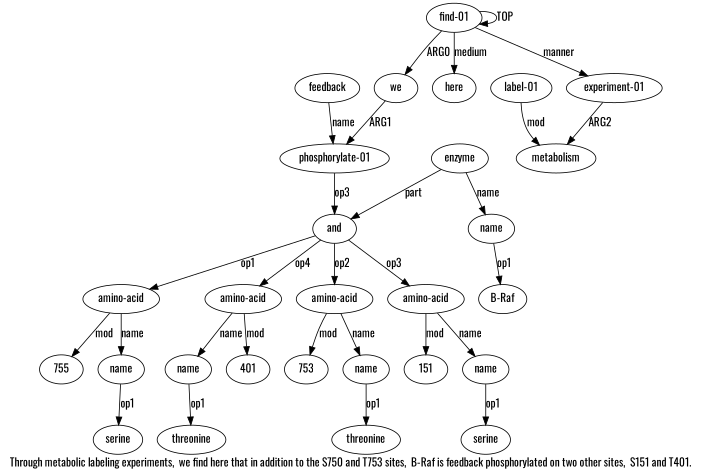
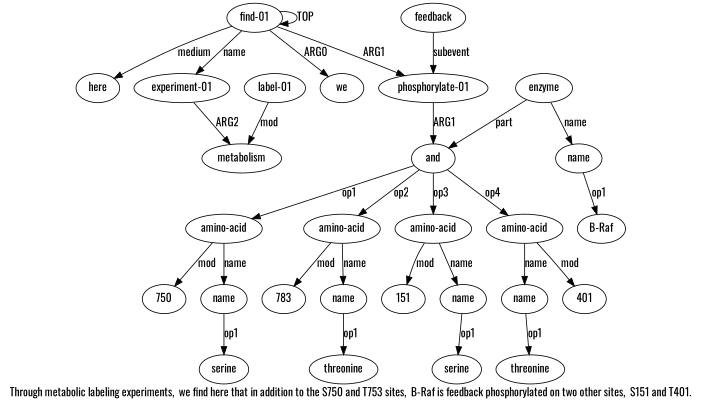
edge "find-01" -> "experiment-01": label "manner" -> "name"
edge "we" -> "phosphorylate-01": now "find-01" -> "phosphorylate-01"
edge "feedback" -> "phosphorylate-01": label "name" -> "subevent"
edge "phosphorylate-01" -> "and": label "op3" -> "ARG1"
node "755": label "755" -> "750"
node "753": label "753" -> "783"
